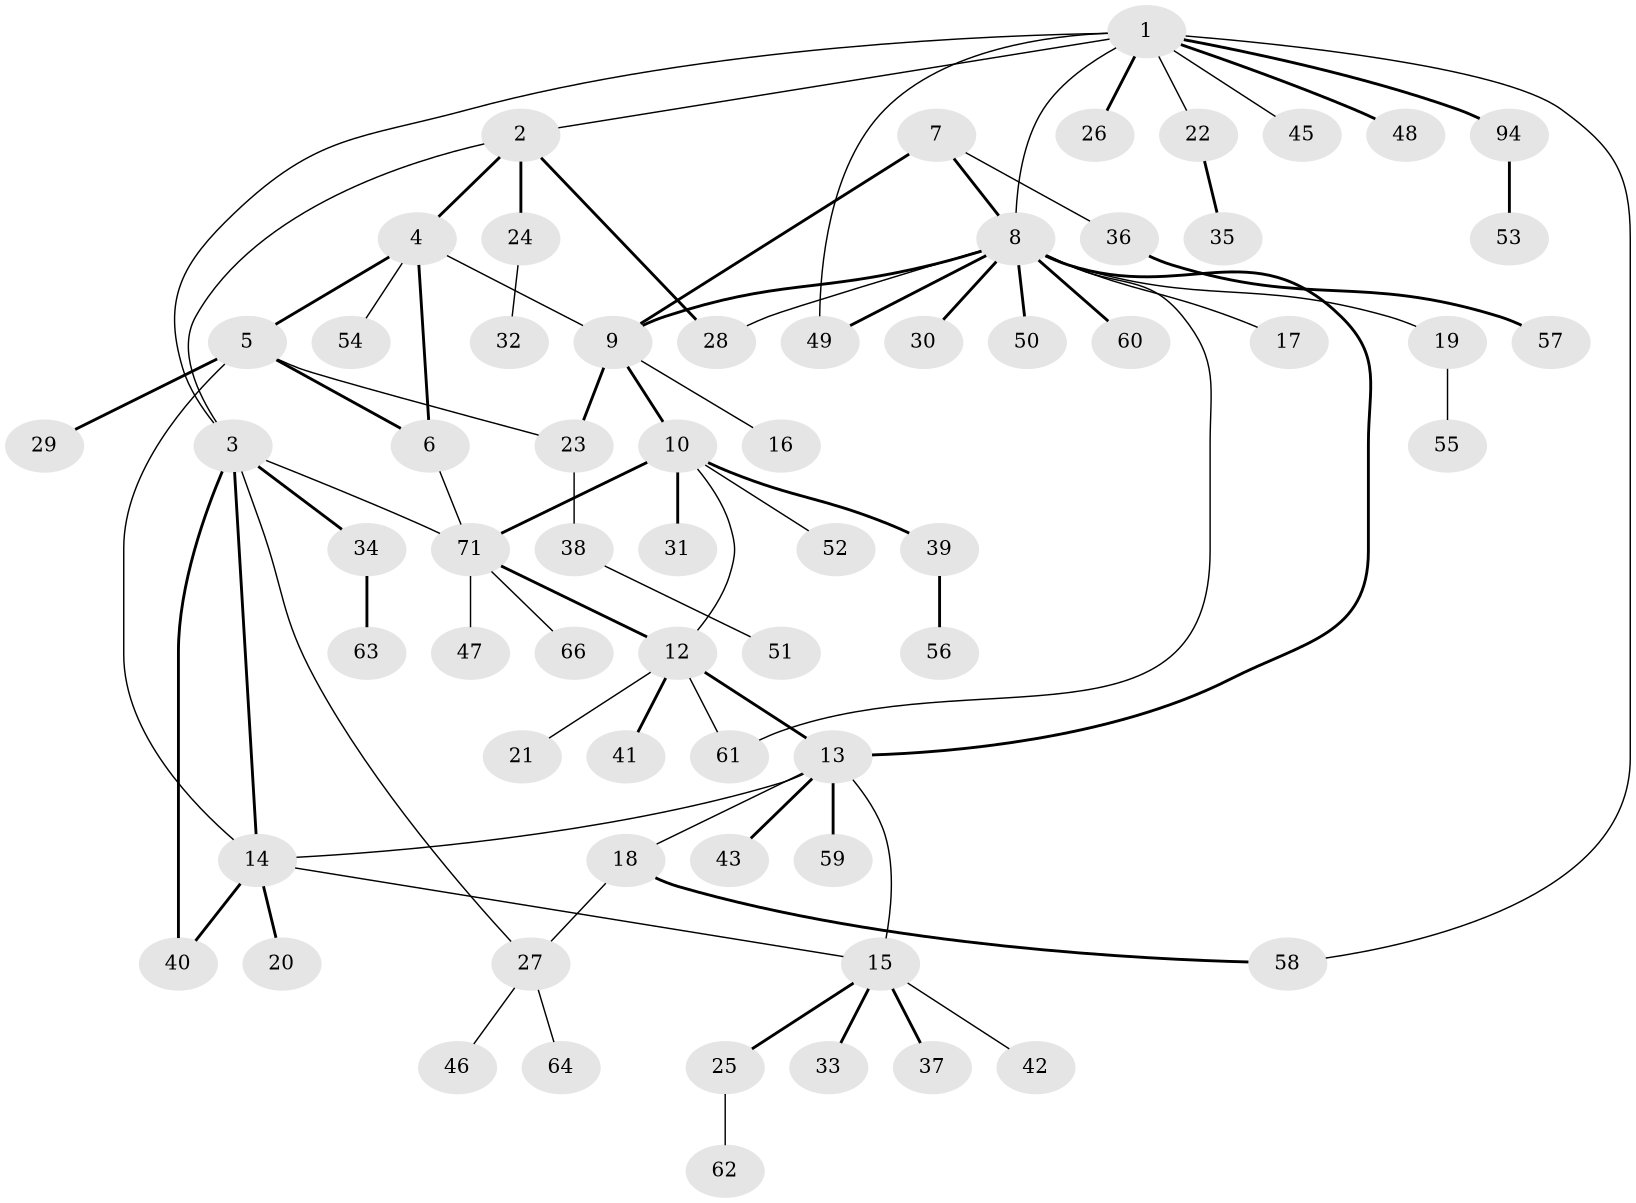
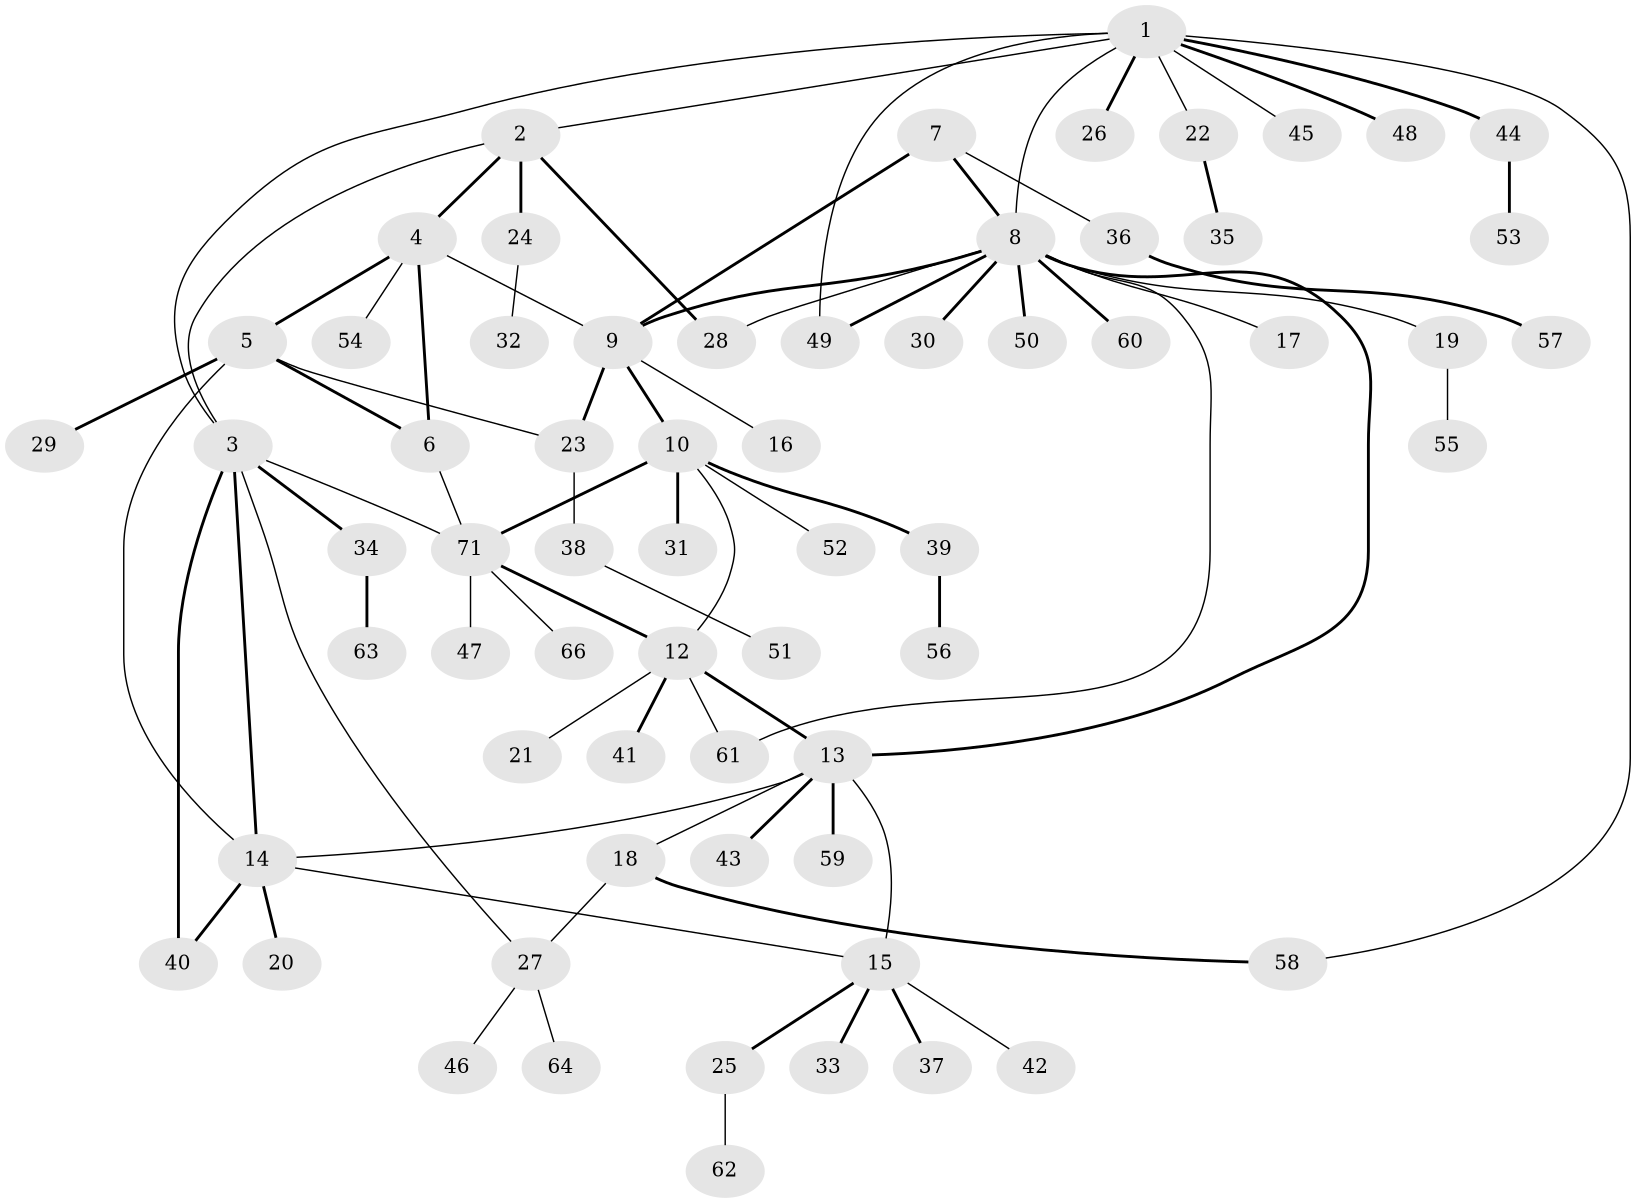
node "94": label "94" -> "44"
